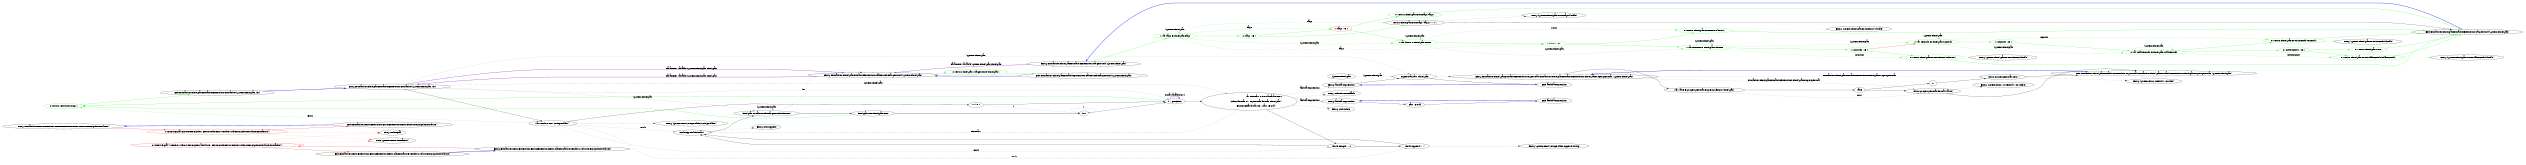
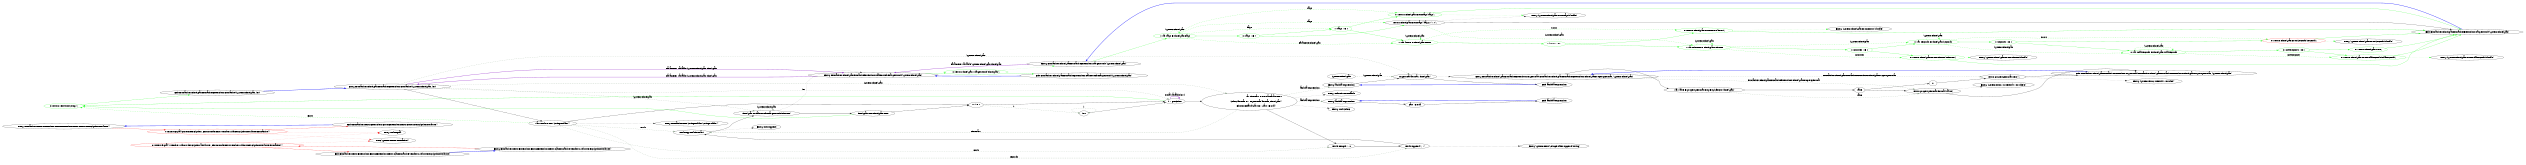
node "1: days >= 1": color red -> green
edge "1: var seconds = timeSpan.Seconds" -> "0: return TimeSpan.FromSeconds(seconds);": label "seconds" -> "hours"
node "0: return TimeSpan.FromSeconds(seconds);": color green -> red
edge "1: var days = timeSpan.Days" -> "1: var hours = timeSpan.Hours": label "System.TimeSpan" -> "Parameter.TimeSpan"
edge "1: minutes >= 1" -> "1: var seconds = timeSpan.Seconds": color red -> green
edge "0: var milliseconds = timeSpan.Milliseconds" -> "0: return TimeSpan.FromSeconds(seconds);": now "1: seconds >= 1" -> "0: return TimeSpan.FromSeconds(seconds);"
edge "1: var days = timeSpan.Days" -> "1: hours >= 1": now "1: var days = timeSpan.Days" -> "0: return TimeSpan.FromDays(days);"
edge "1: var hours = timeSpan.Hours" -> "1: var minutes = timeSpan.Minutes": now "return TimeSpan.FromDays((days/7) * 7);" -> "1: var minutes = timeSpan.Minutes"
node "TryFormat(part, timeSpan)": label "TryFormat(part, timeSpan)" -> "TryFormat(format, timeSpan)"
edge "var value = propertyFormat.PropertySelector(timeSpan)" -> "return propertyFormat.Format(value);": label "hours" -> "value"
edge "timeSpan == TimeSpan.Zero" -> "i++": now "timeSpan == TimeSpan.Zero" -> "int i = 0"
node "Entry System.Text.StringBuilder.StringBuilder()": label "Entry System.Text.StringBuilder.StringBuilder()" -> "Entry Humanize.Text.StringBuilder.StringBuilder()"
edge "result.Length > 0" -> "result.Append(timePart)": removed
edge "var result = new StringBuilder()" -> "result.Append('', '')": label "result" -> "seconds"
